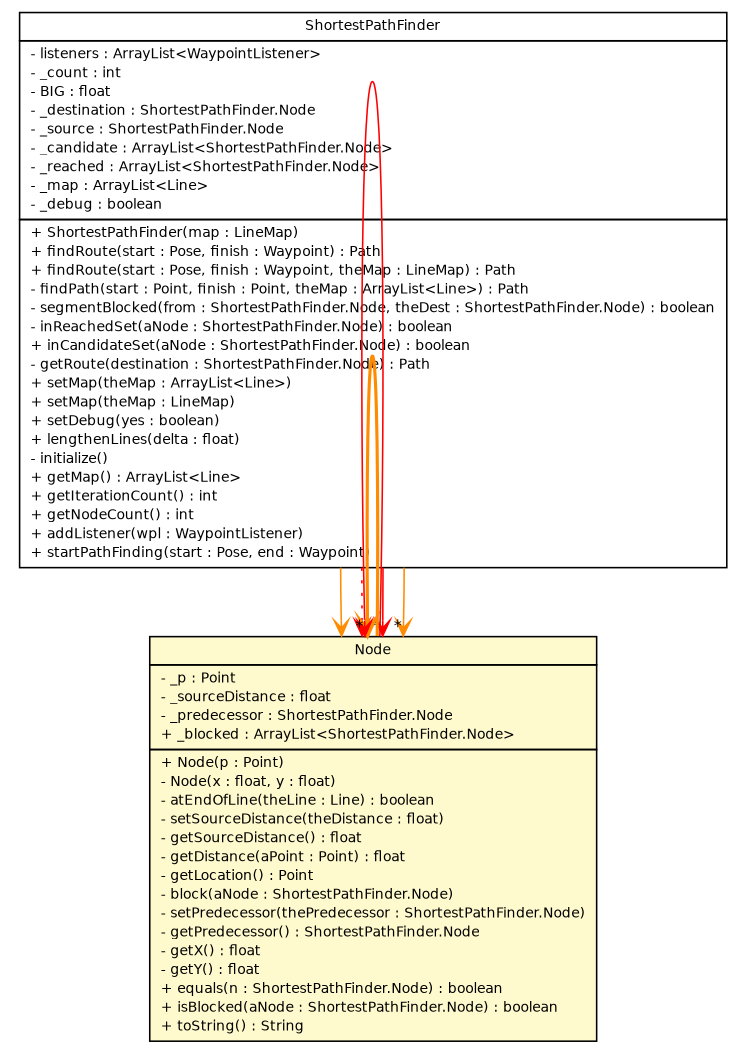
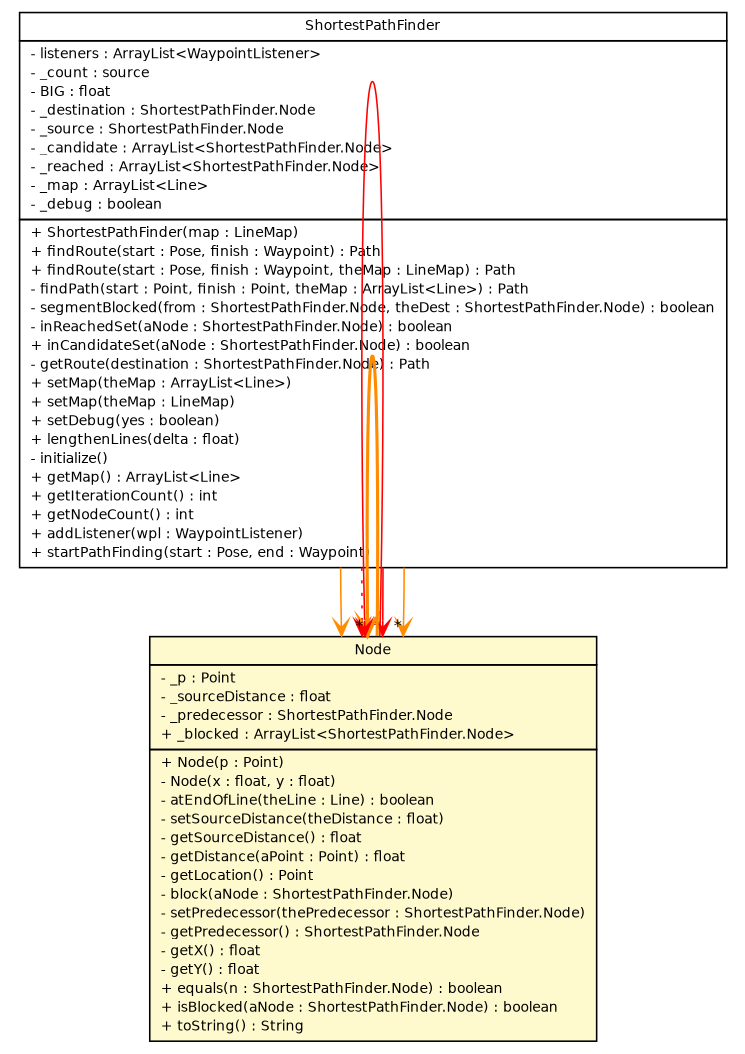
node "ShortestPathFinder": text "- _count : int" -> "- _count : source"
